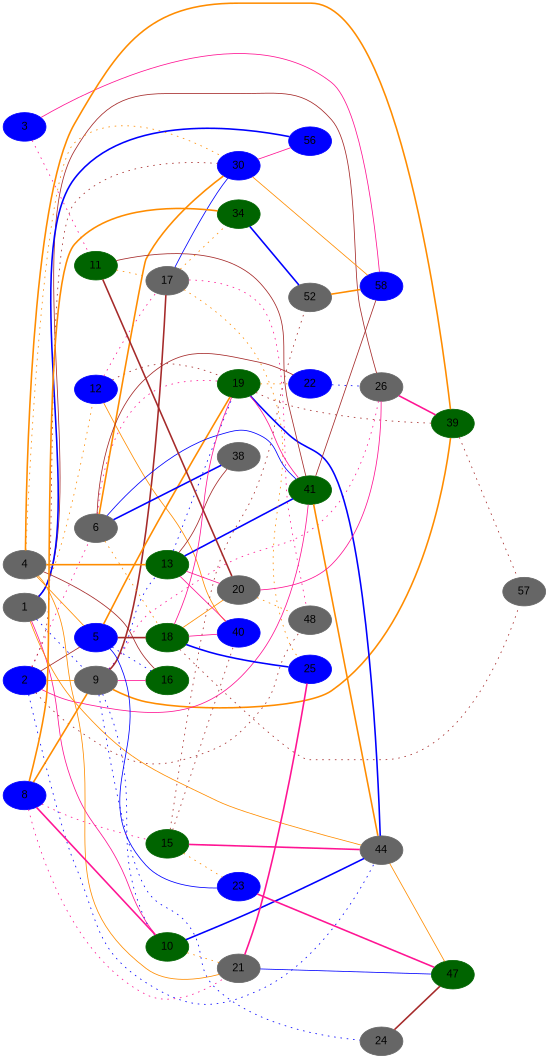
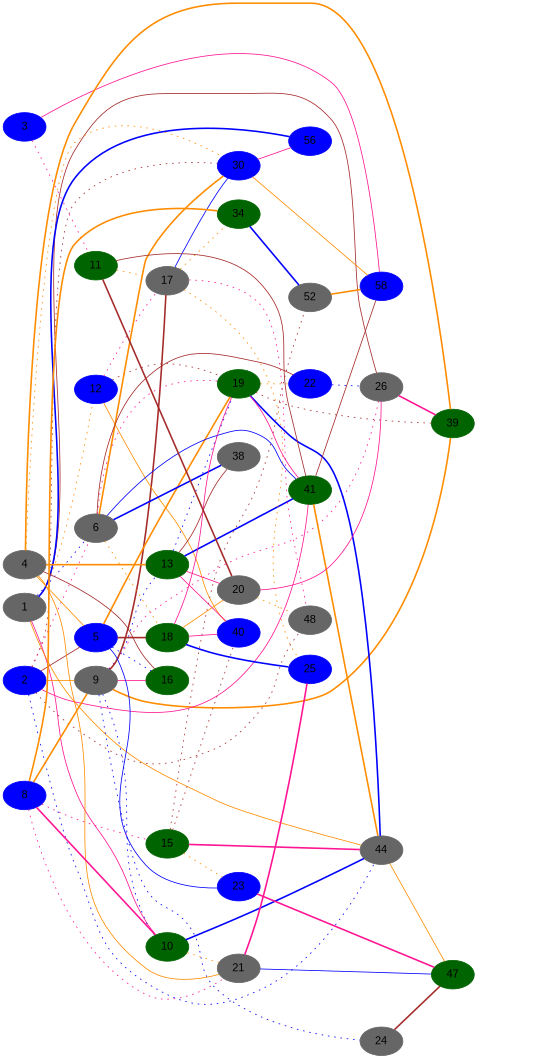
node "57": removed
edge "1" -- "9": now "1" -- "6"
